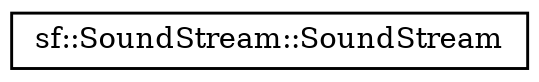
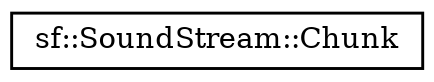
node "sf::SoundStream::SoundStream": label "sf::SoundStream::SoundStream" -> "sf::SoundStream::Chunk"
